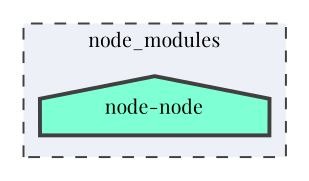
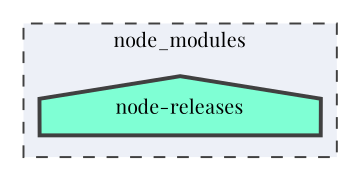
node "node-node": label "node-node" -> "node-releases"
